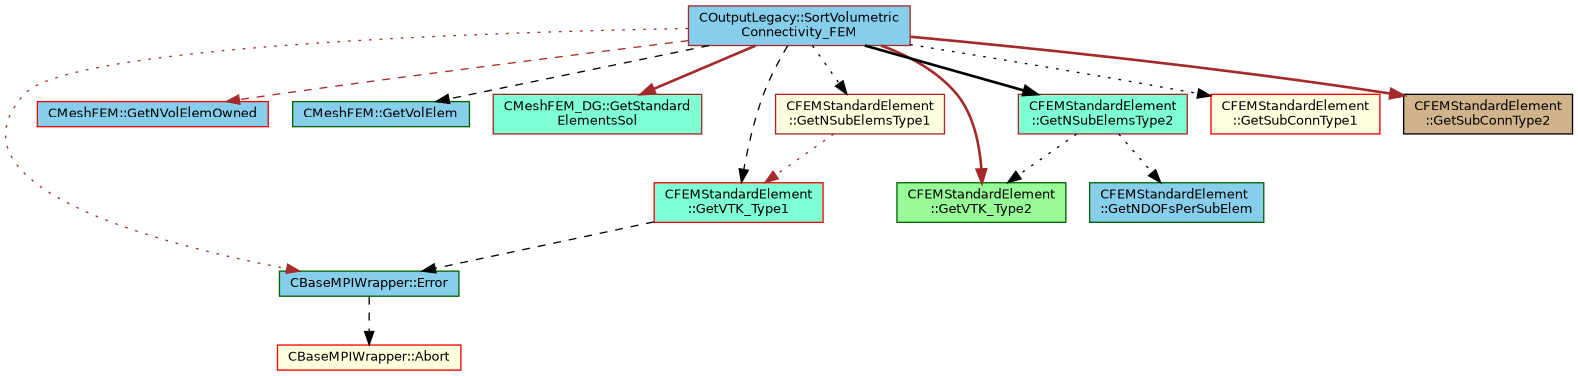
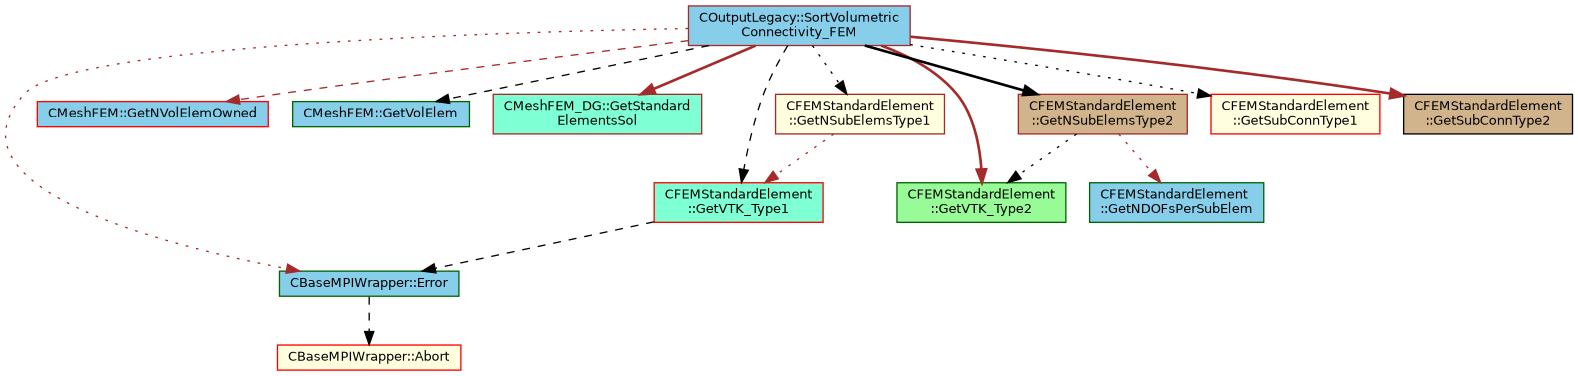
node "CFEMStandardElement ::GetNSubElemsType2": fillcolor aquamarine -> tan
edge "CFEMStandardElement ::GetNSubElemsType2" -> "CFEMStandardElement ::GetNDOFsPerSubElem": color black -> brown
